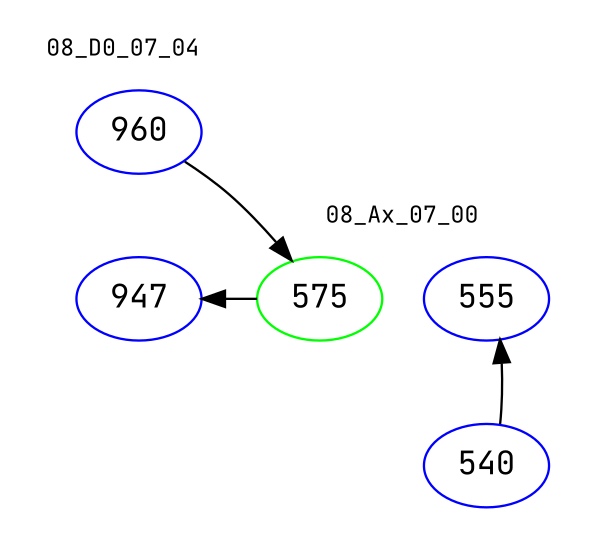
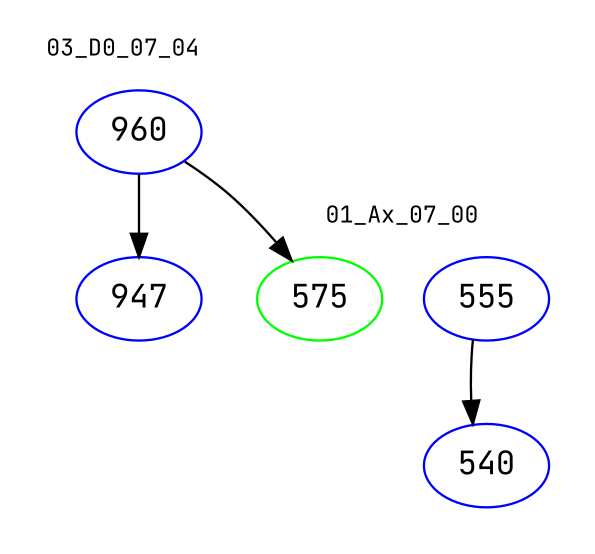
cluster "08_D0_07_04": label "08_D0_07_04" -> "03_D0_07_04"
cluster "08_Ax_07_00": label "08_Ax_07_00" -> "01_Ax_07_00"
edge "575" -> "947": now "960" -> "947"
edge "540" -> "555": reversed
